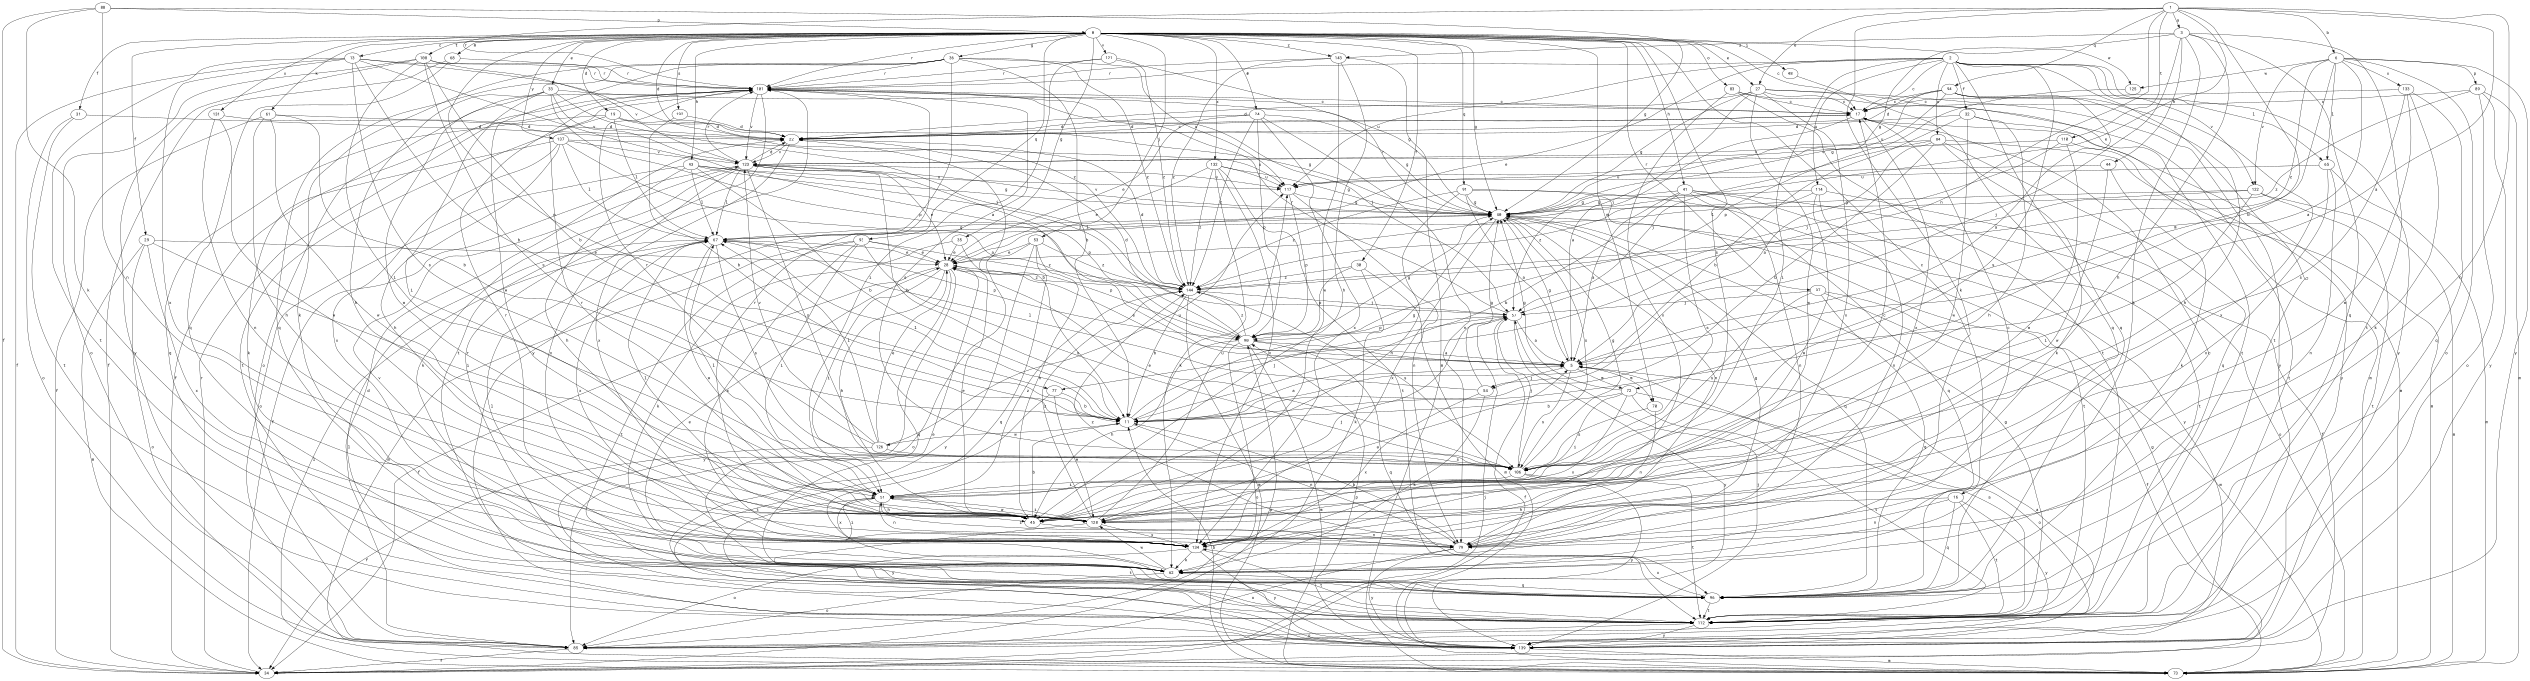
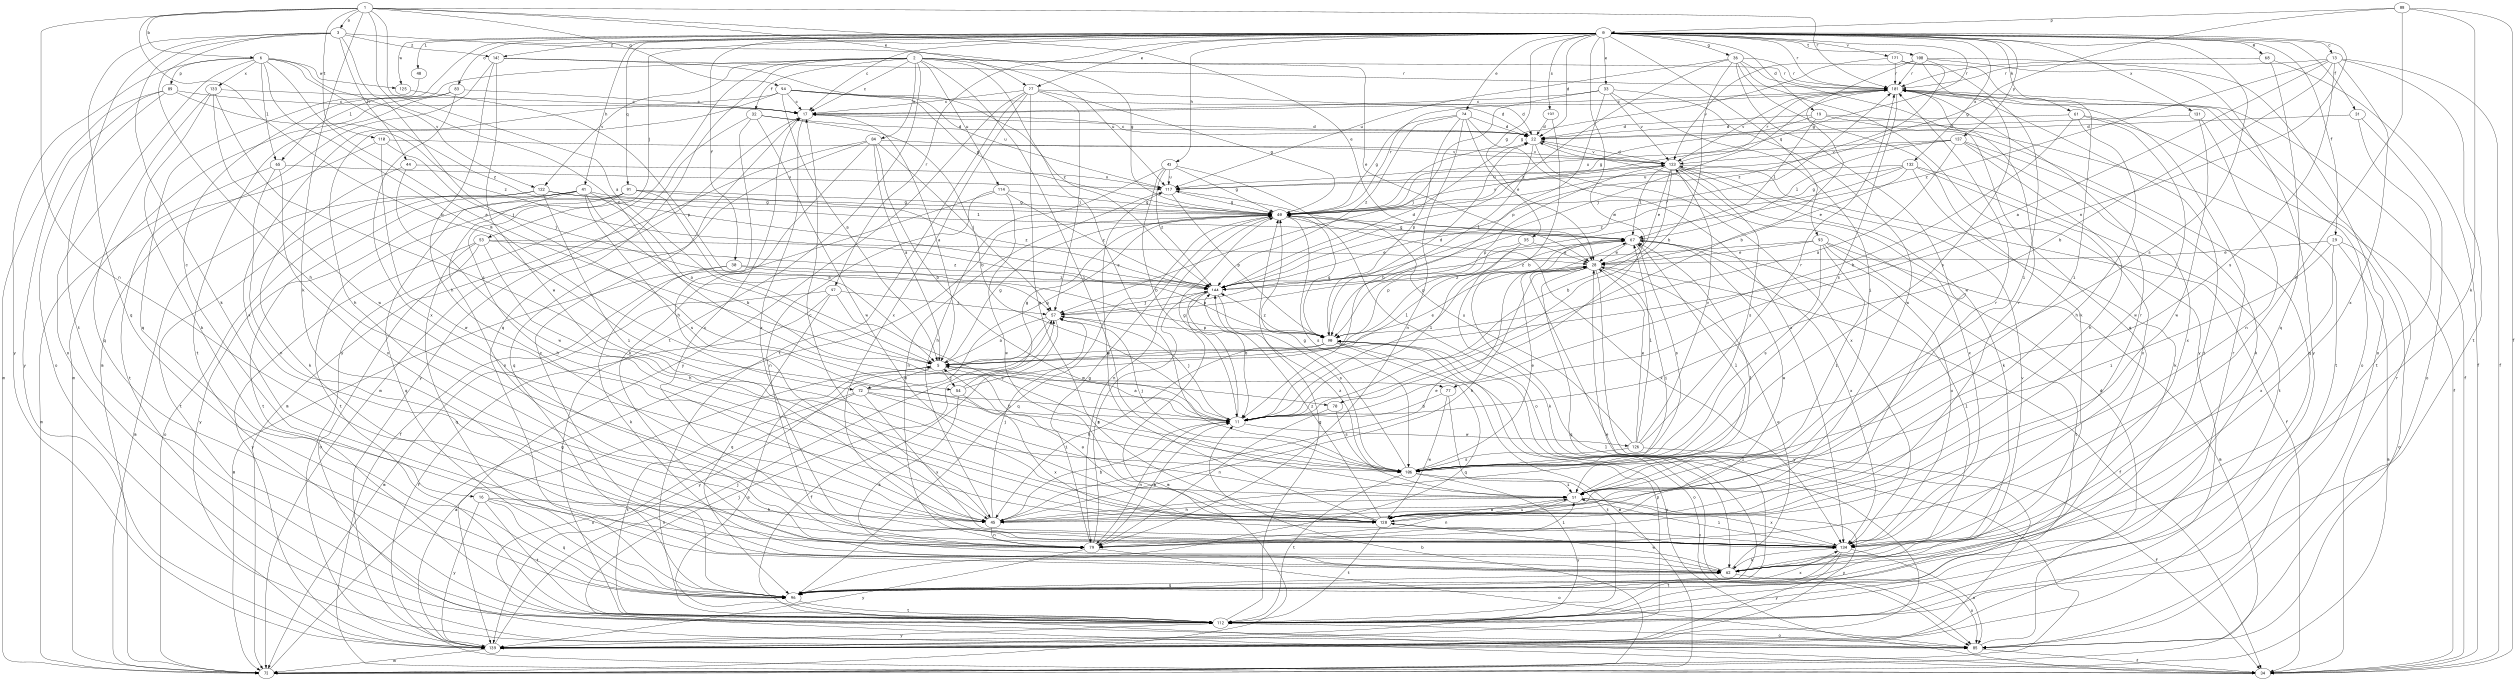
edge "43" -> "67": removed, label "l"
edge "33" -> "45": removed, label "h"
